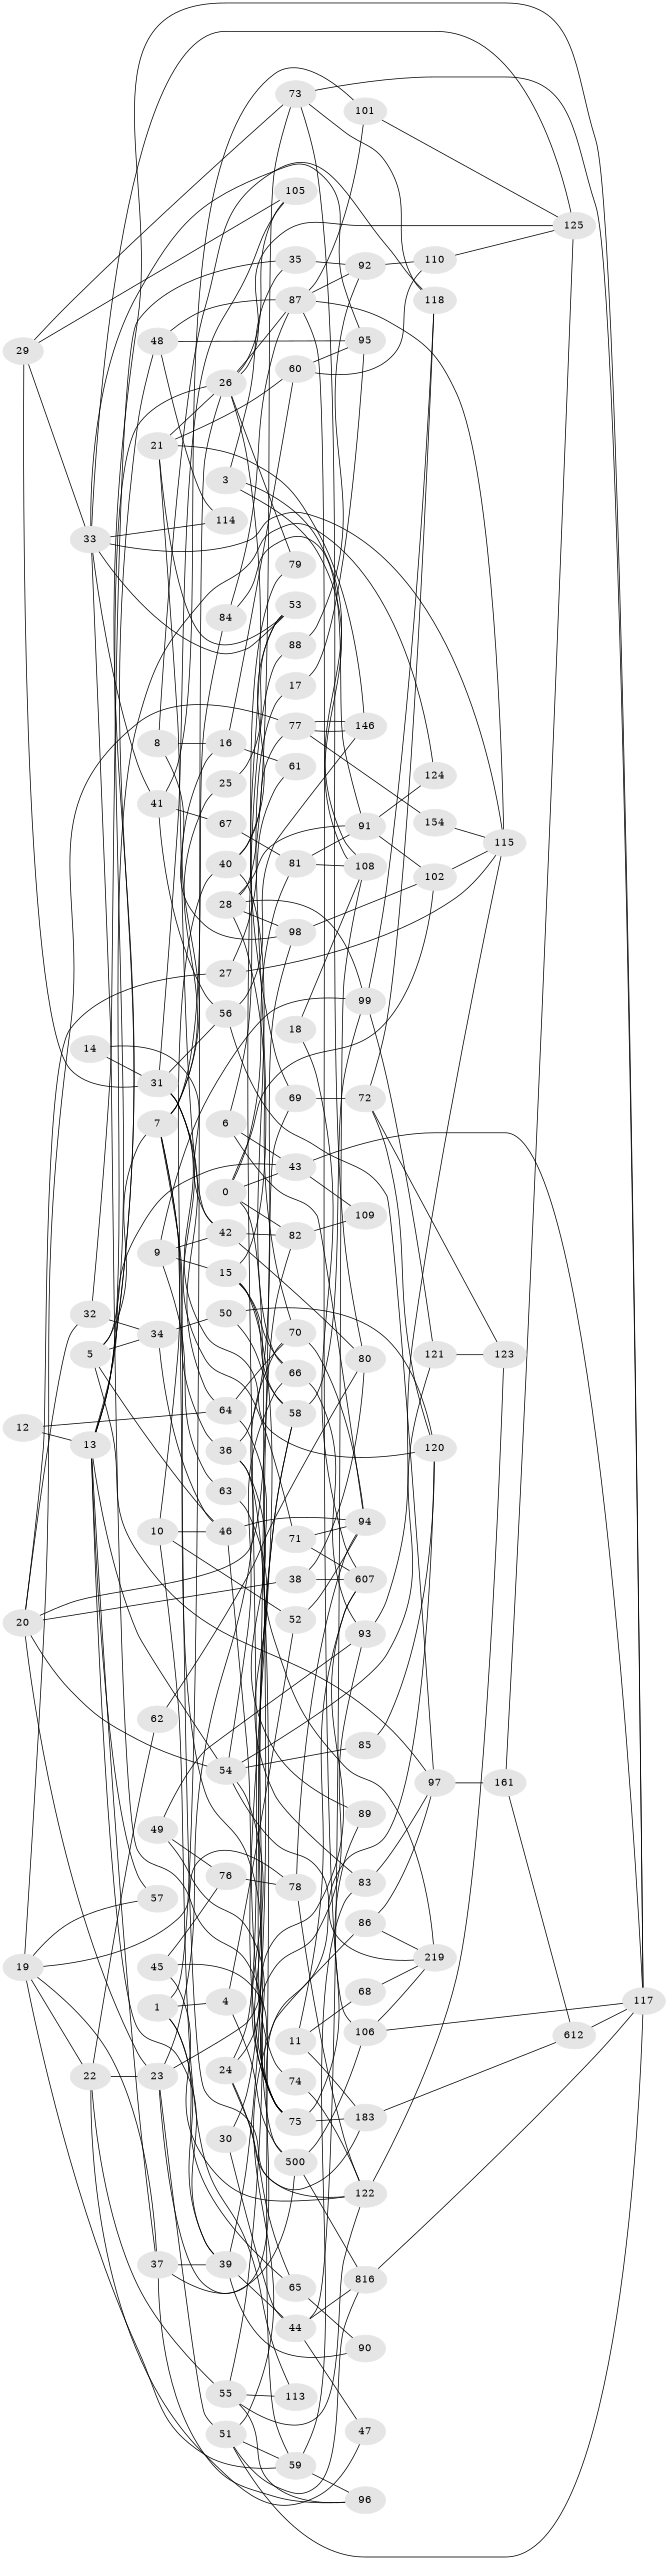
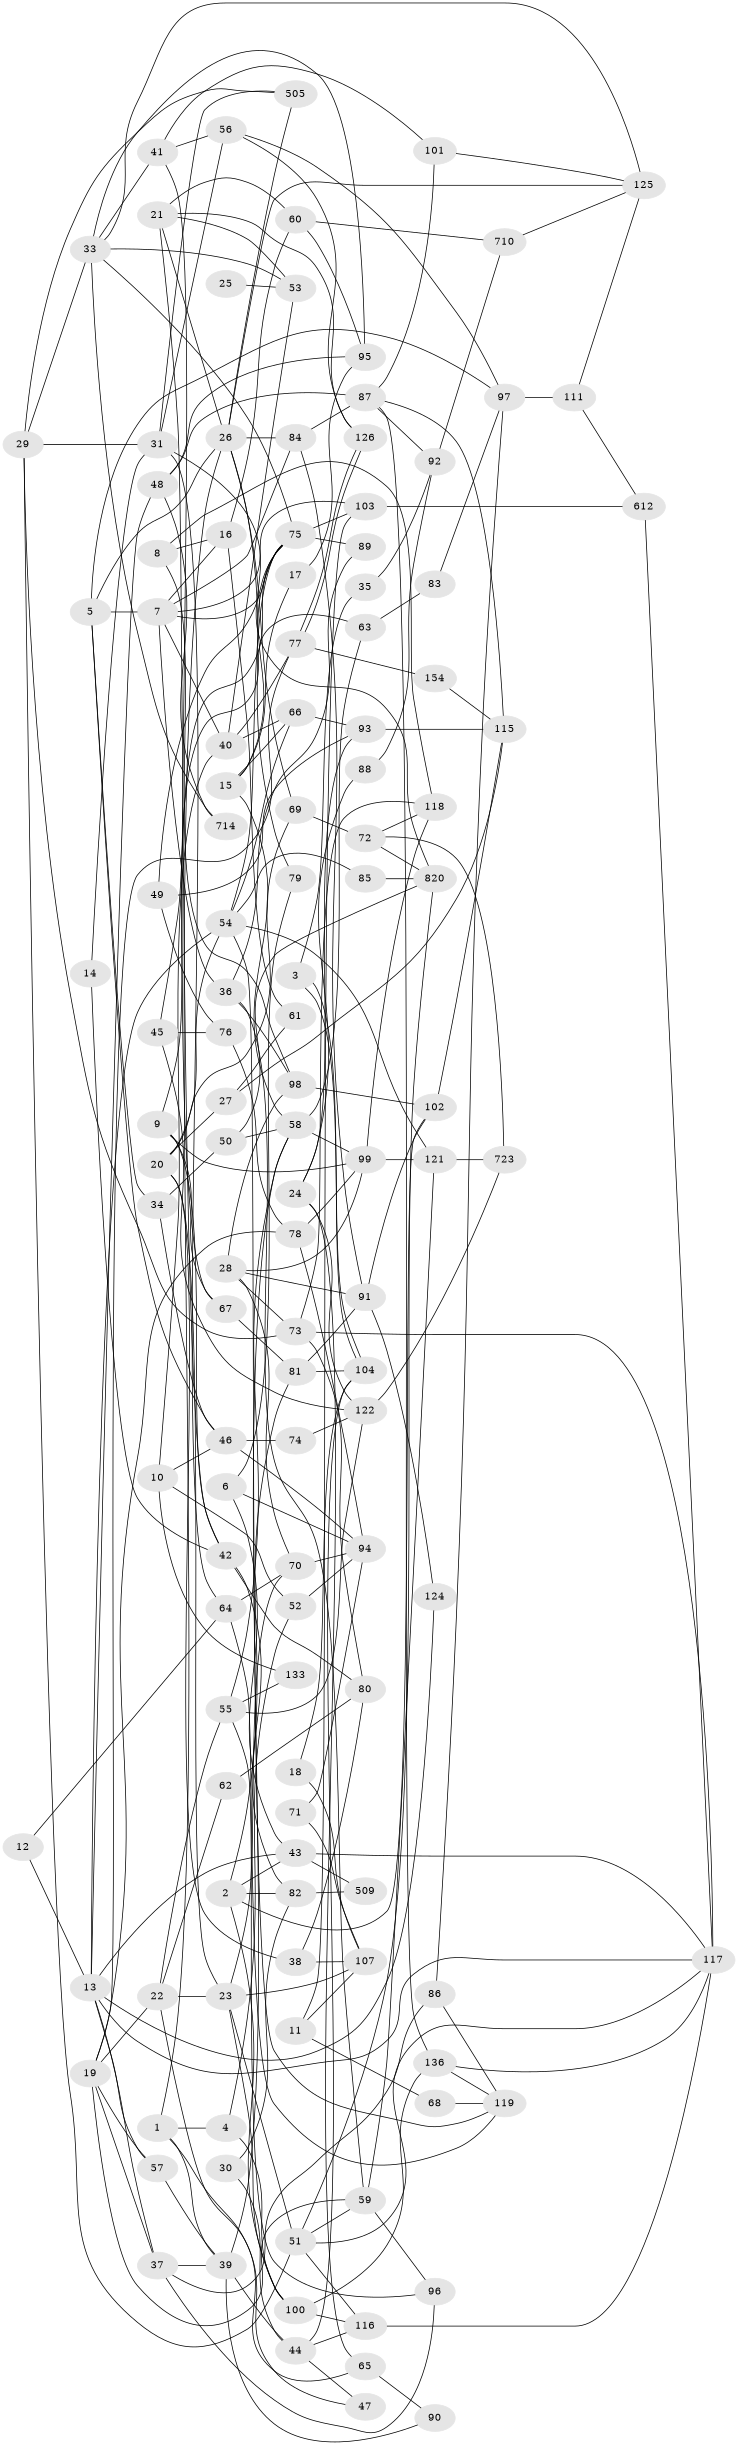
node "105": label "105" -> "505"
node "110": label "110" -> "710"
edge "87" -- "26": now "84" -- "26"
node "114": label "114" -> "714"
edge "33" -- "115": removed
node "146": label "146" -> "126"
node "108": label "108" -> "104"
edge "63" -- "58": added
edge "25" -- "7": now "40" -- "7"
node "0": label "0" -> "2"
node "109": label "109" -> "509"
edge "9" -- "15": now "9" -- "67"
node "32": removed
node "123": label "123" -> "723"
edge "31" -- "71": removed
node "120": label "120" -> "820"
edge "29" -- "51": added
node "607": label "607" -> "107"
node "161": label "161" -> "111"
edge "13" -- "39": now "57" -- "39"
node "219": label "219" -> "119"
edge "78" -- "122": now "78" -- "99"
node "106": label "106" -> "136"
node "183": label "183" -> "103"
node "500": label "500" -> "100"
edge "83" -- "59": now "121" -- "59"
node "816": label "816" -> "116"
node "113": label "113" -> "133"
